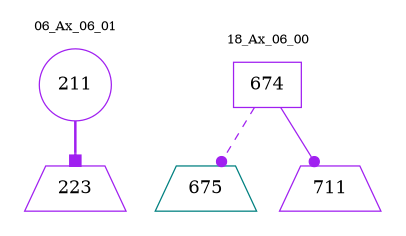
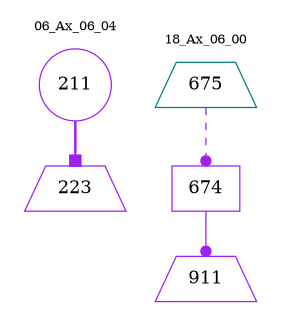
cluster "06_Ax_06_01": label "06_Ax_06_01" -> "06_Ax_06_04"
edge "674" -> "675": reversed
node "711": label "711" -> "911"
